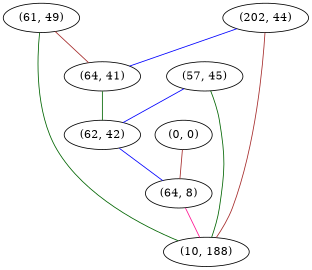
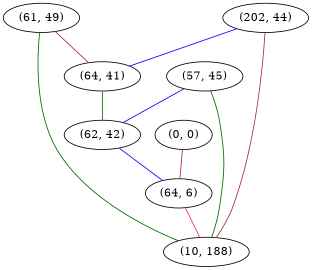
node "(64, 8)": label "(64, 8)" -> "(64, 6)"
